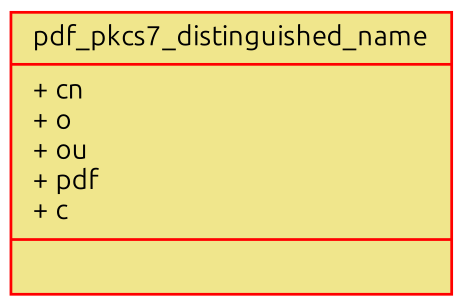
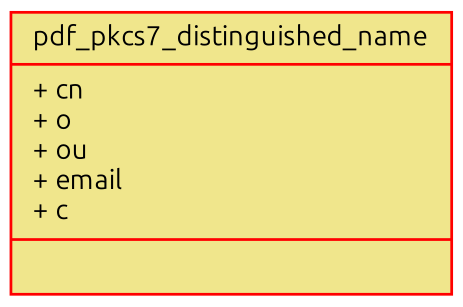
node "pdf_pkcs7_distinguished_name": text "+ pdf" -> "+ email"
